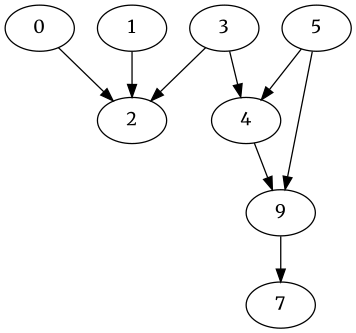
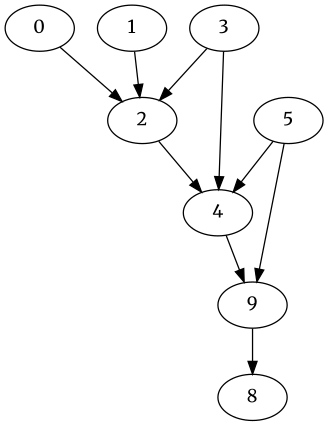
edge "2" -> "4": added
node "7": label "7" -> "8"
